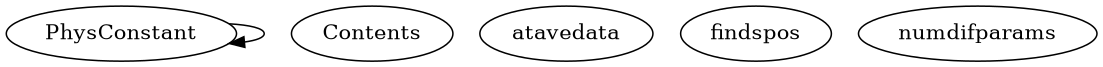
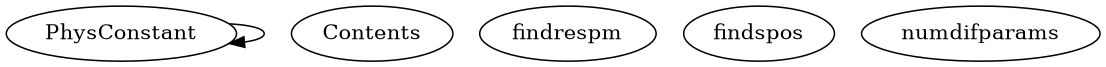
node "atavedata": removed
node "findrespm": added
